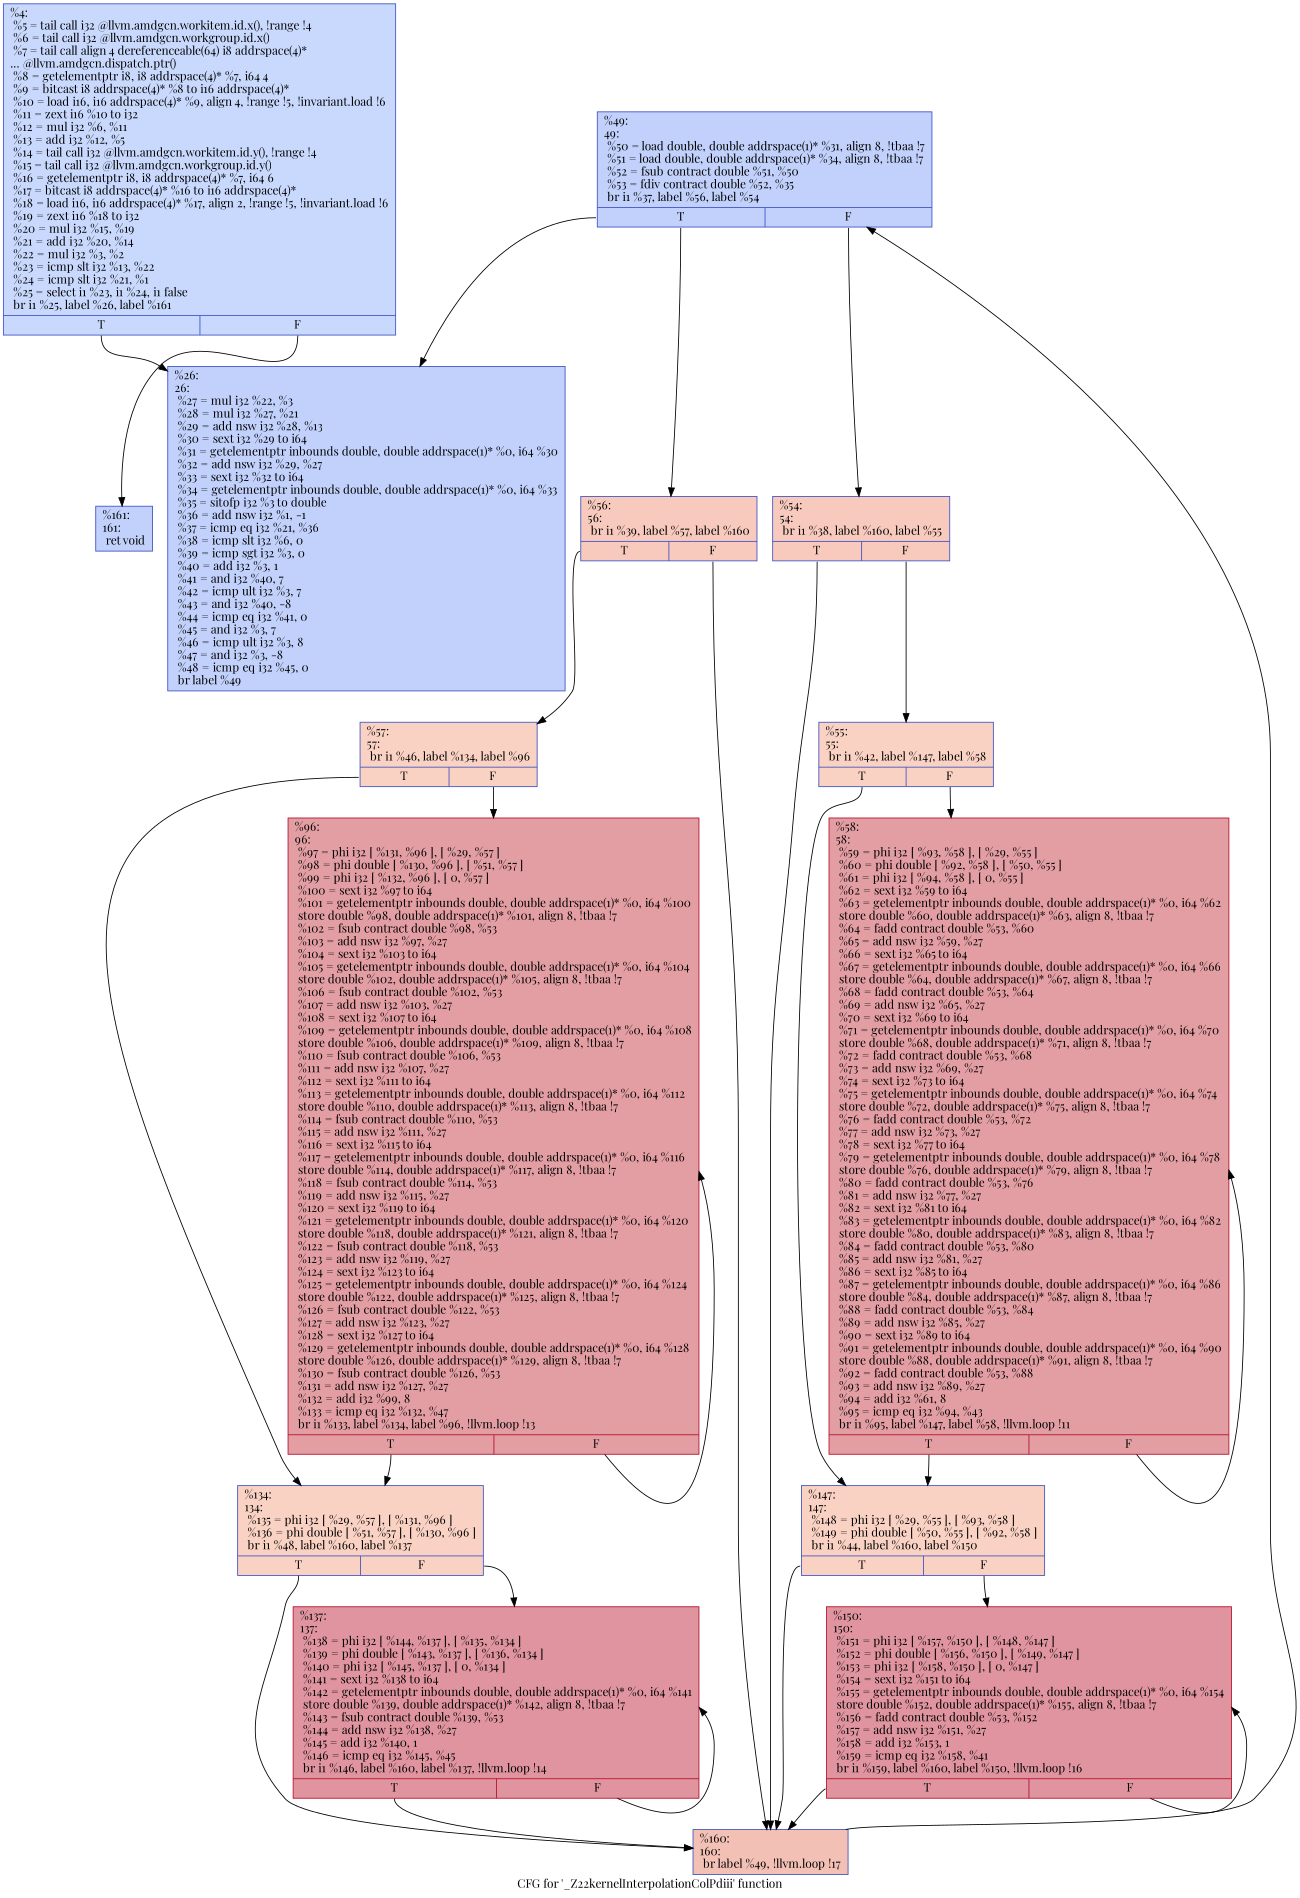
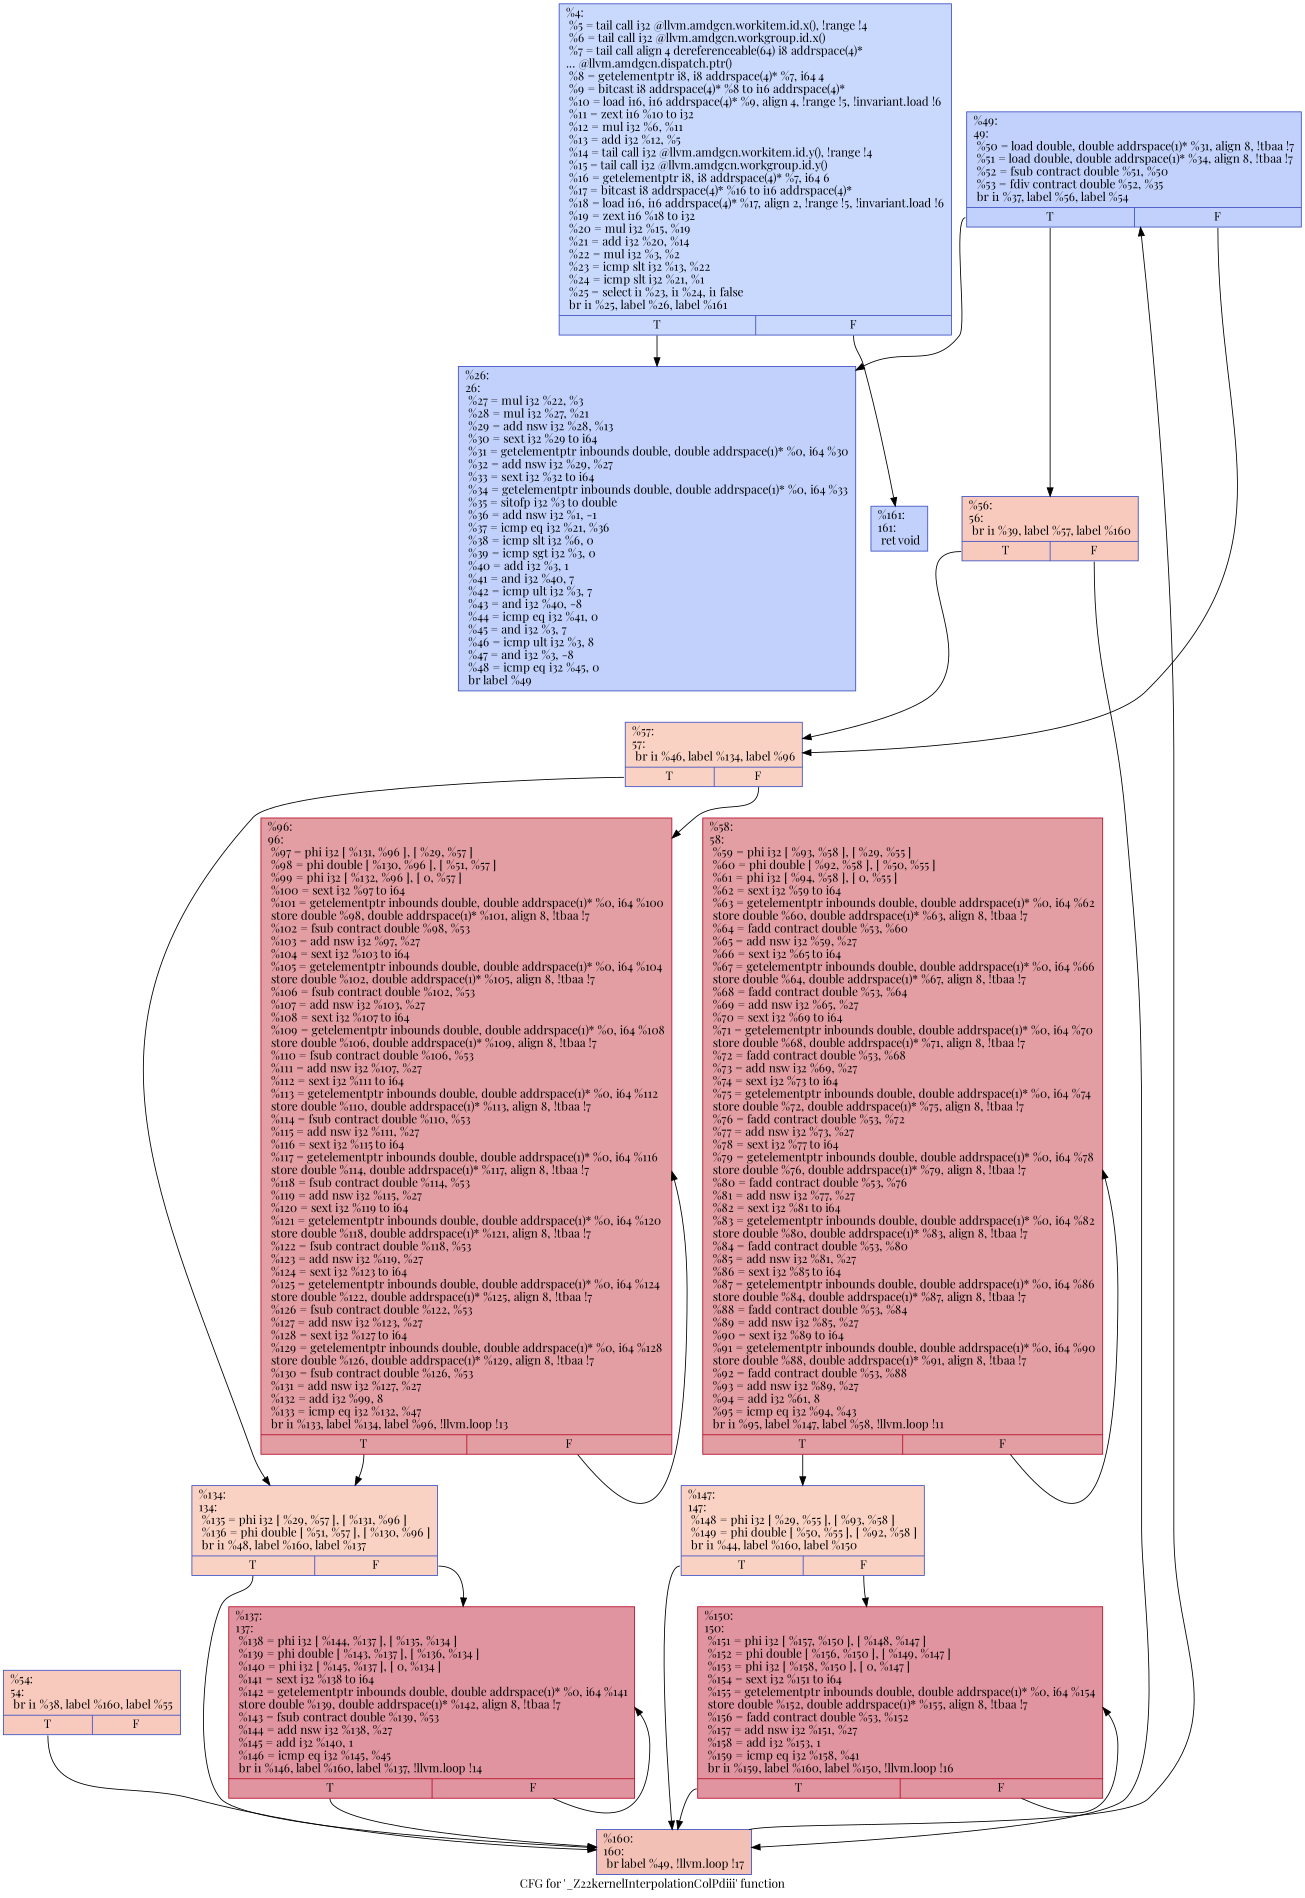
edge "%49:" -> "%54:": now "%49:" -> "%57:"
node "%55:": removed
